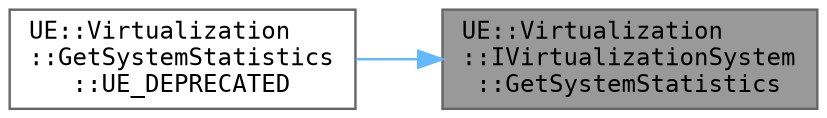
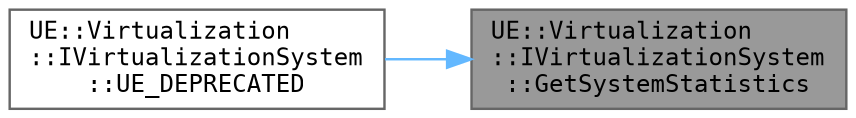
node "UE::Virtualization ::GetSystemStatistics ::UE_DEPRECATED": label "UE::Virtualization ::GetSystemStatistics ::UE_DEPRECATED" -> "UE::Virtualization ::IVirtualizationSystem ::UE_DEPRECATED"
